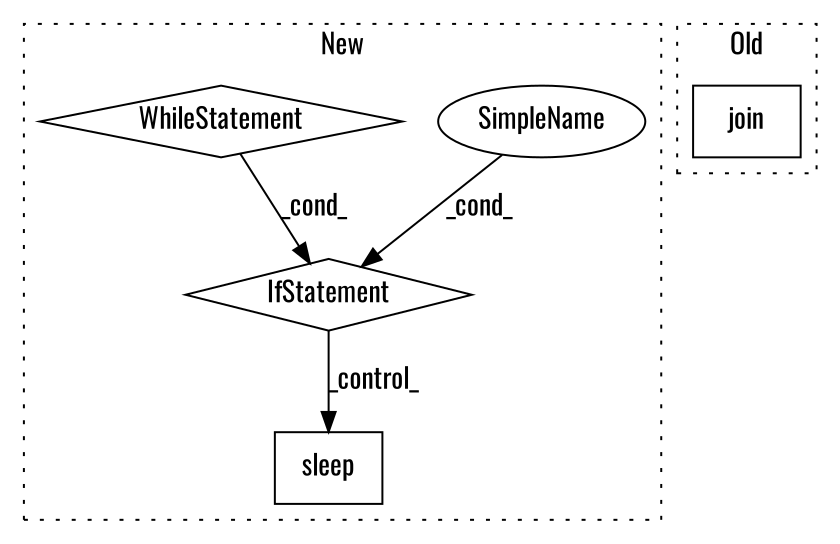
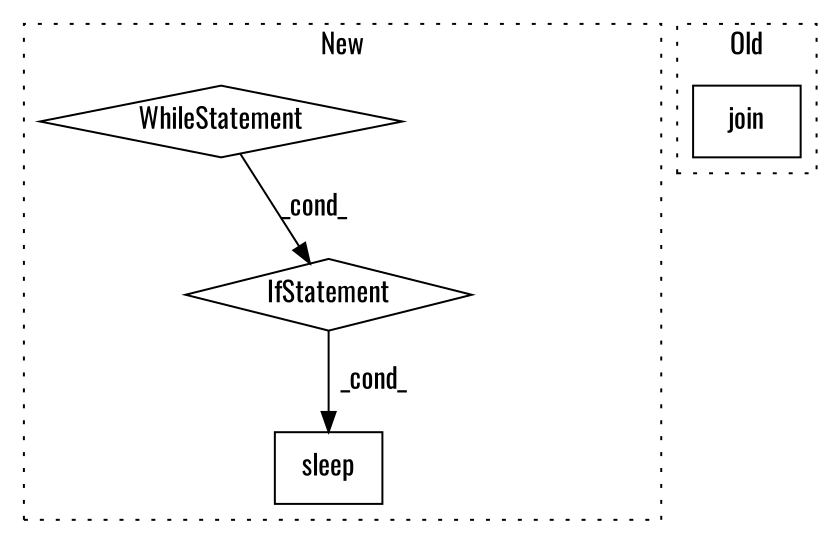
node "SimpleName": removed
edge "IfStatement" -> "sleep": label "_control_" -> "_cond_"
